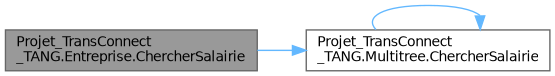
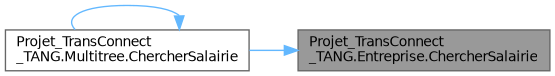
edge "Projet_TransConnect _TANG.Entreprise.ChercherSalairie" -> "Projet_TransConnect _TANG.Multitree.ChercherSalairie": reversed
